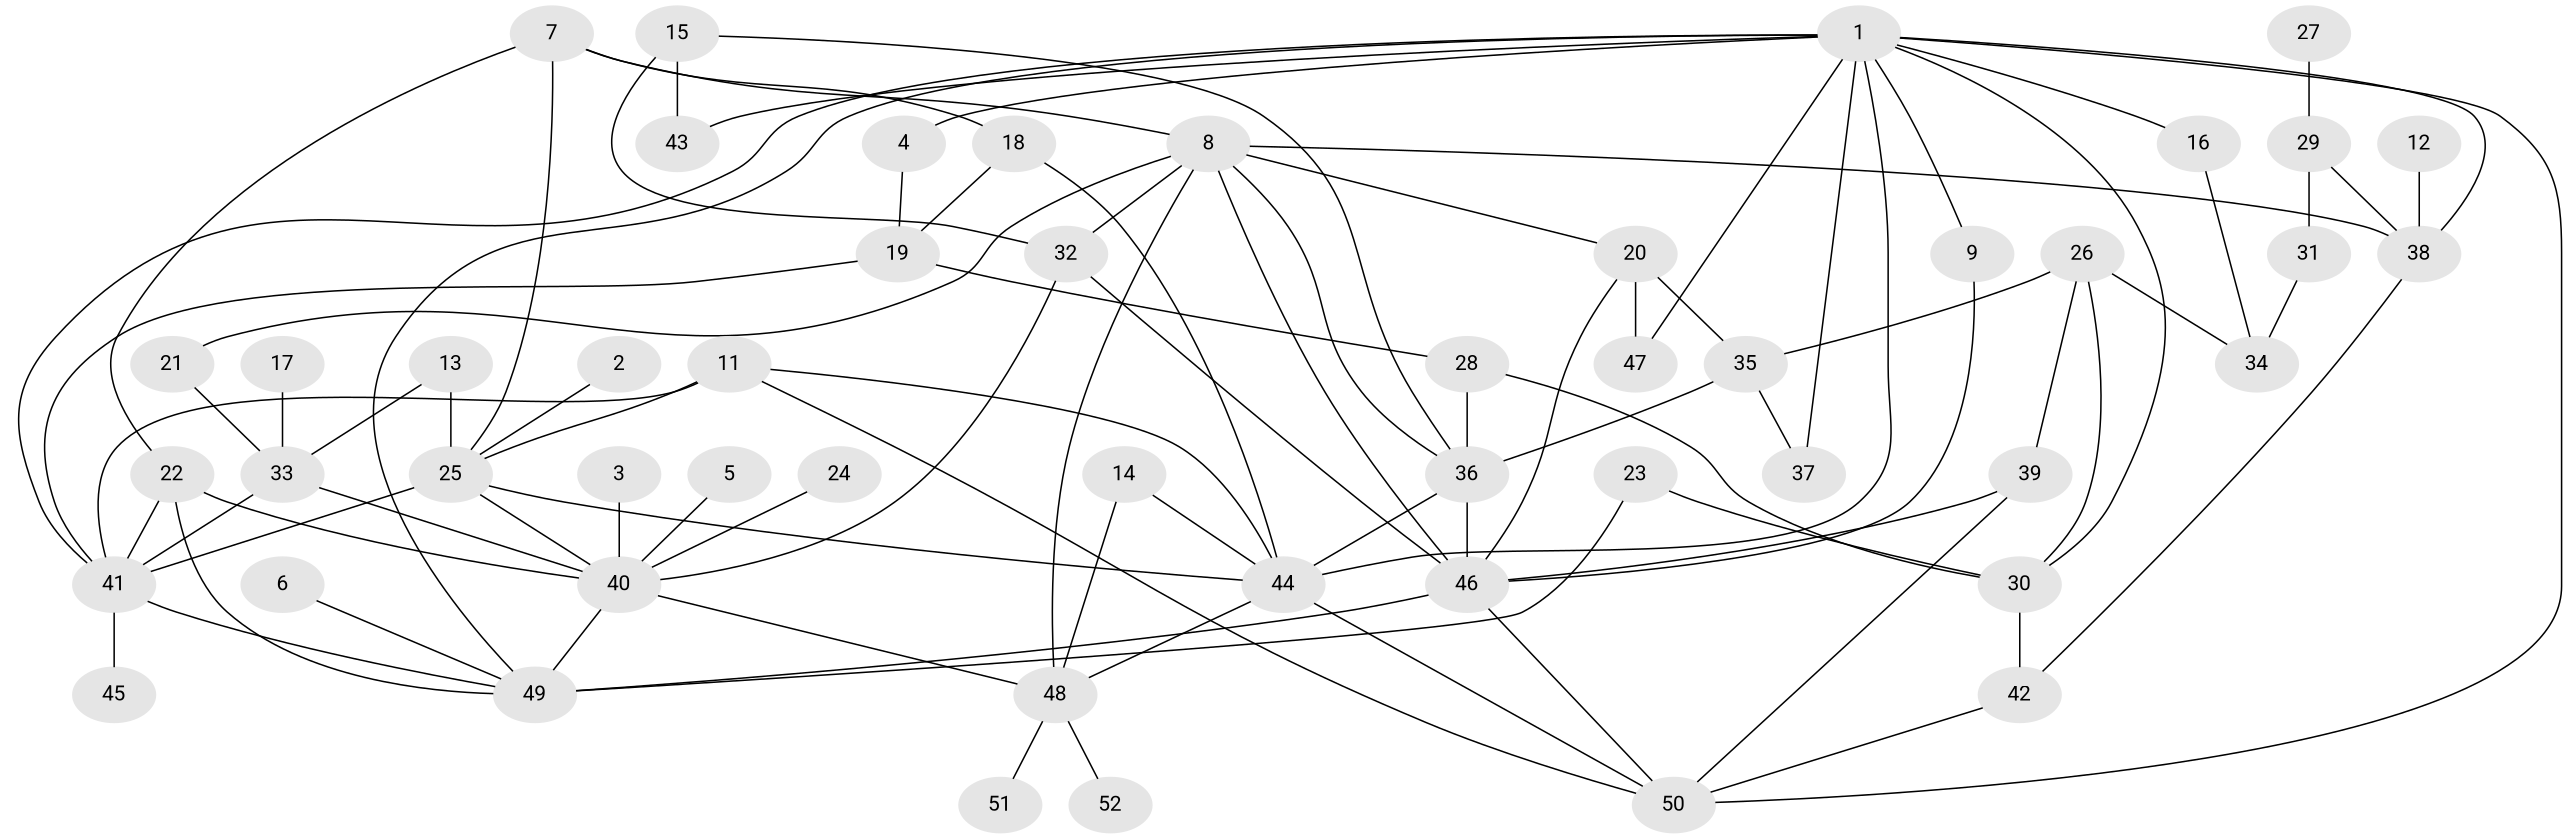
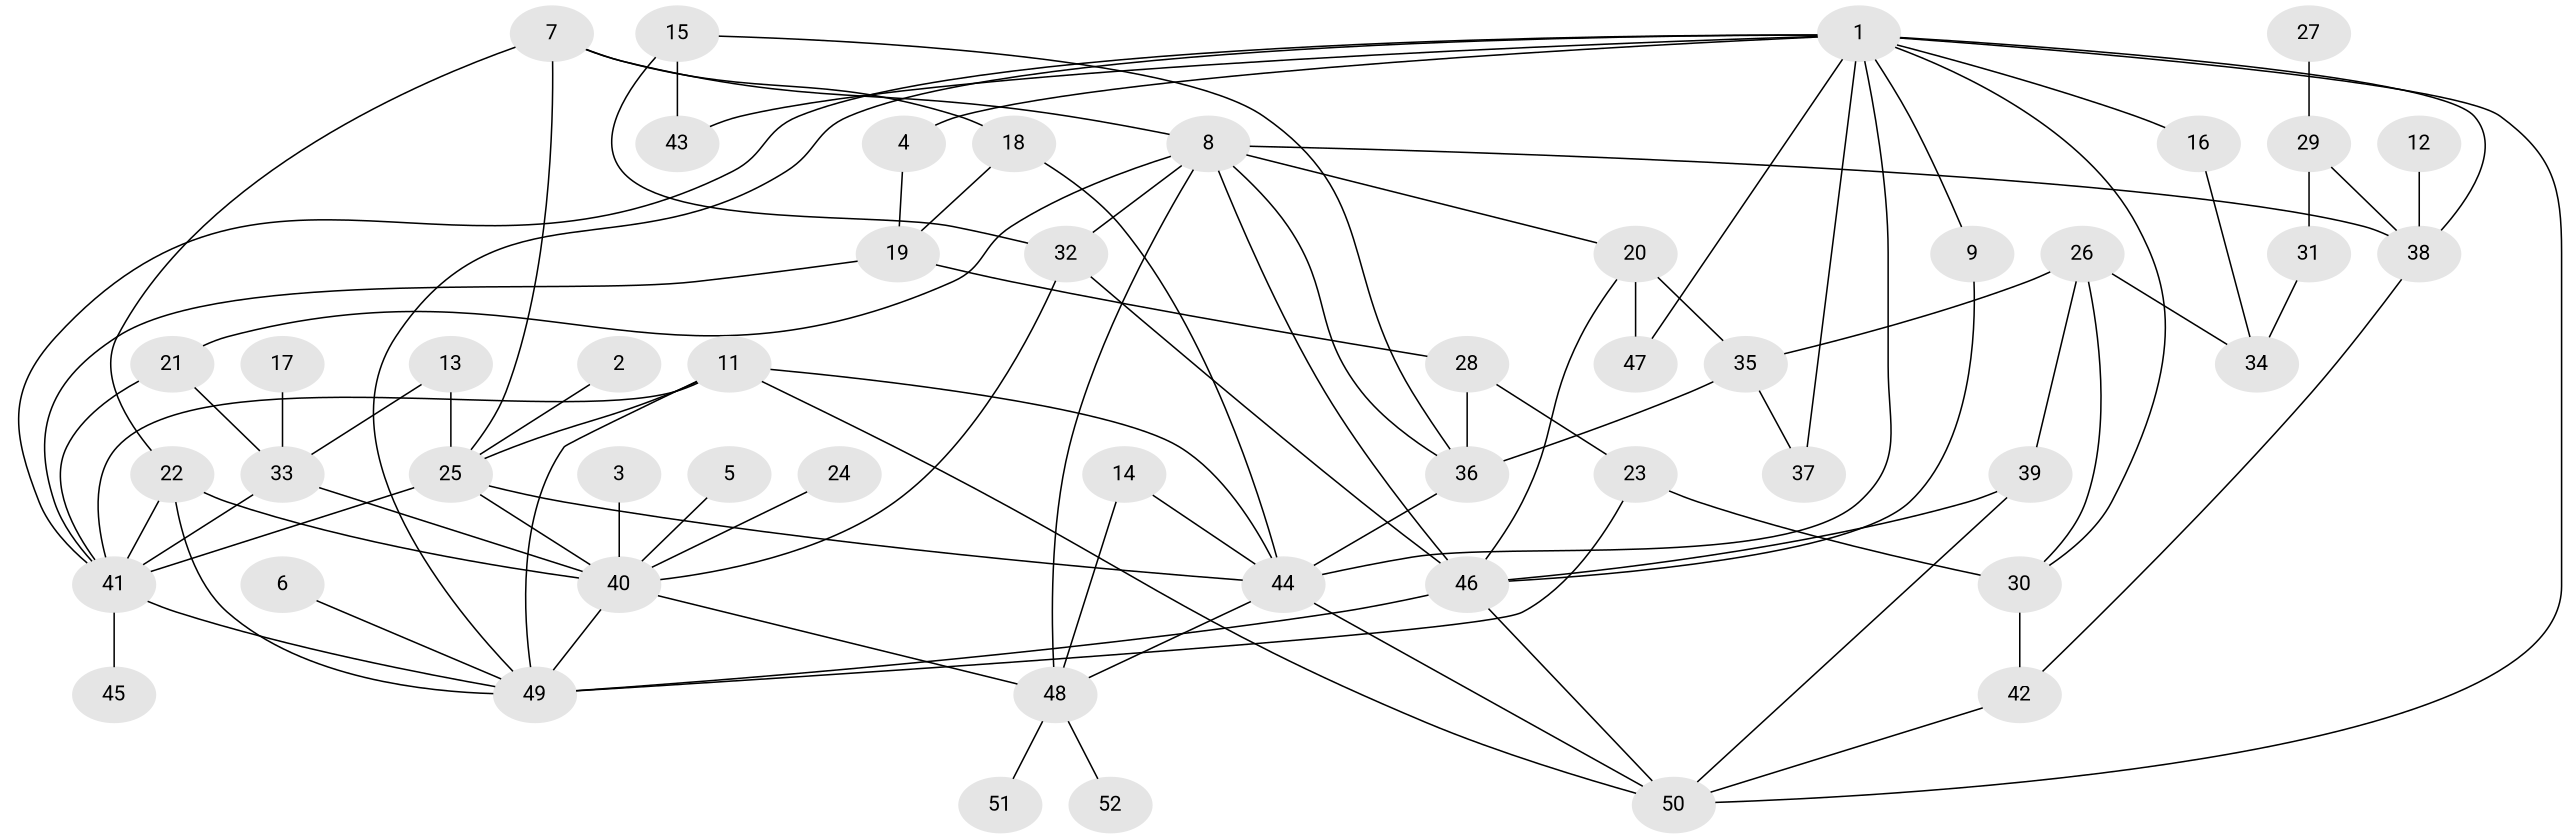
edge "21" -- "41": added
edge "11" -- "49": added
edge "28" -- "30": now "28" -- "23"
edge "36" -- "46": removed
